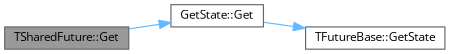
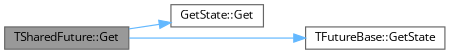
edge "GetState::Get" -> "TFutureBase::GetState": now "TSharedFuture::Get" -> "TFutureBase::GetState"
